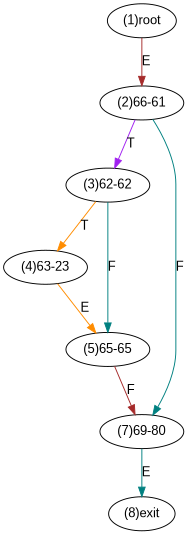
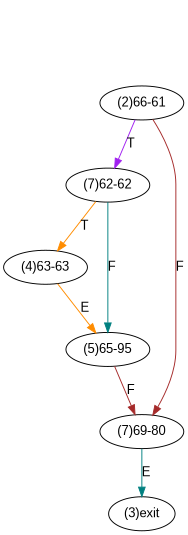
node "(1)root": removed
node "(3)62-62": label "(3)62-62" -> "(7)62-62"
edge "(2)66-61" -> "(7)69-80": color teal -> brown
node "(4)63-23": label "(4)63-23" -> "(4)63-63"
node "(5)65-65": label "(5)65-65" -> "(5)65-95"
node "(8)exit": label "(8)exit" -> "(3)exit"
